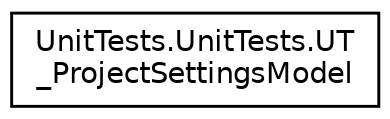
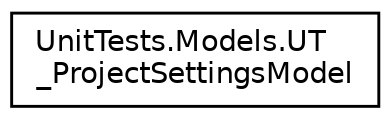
node "UnitTests.UnitTests.UT _ProjectSettingsModel": label "UnitTests.UnitTests.UT _ProjectSettingsModel" -> "UnitTests.Models.UT _ProjectSettingsModel"
